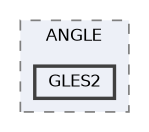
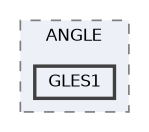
node "GLES2": label "GLES2" -> "GLES1"
